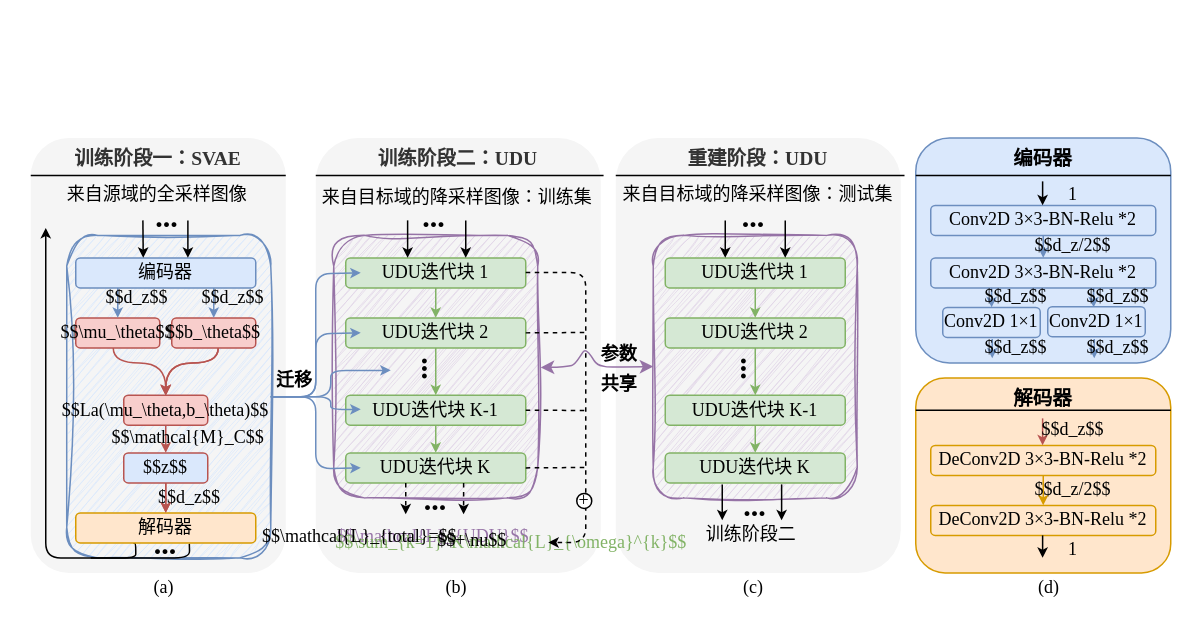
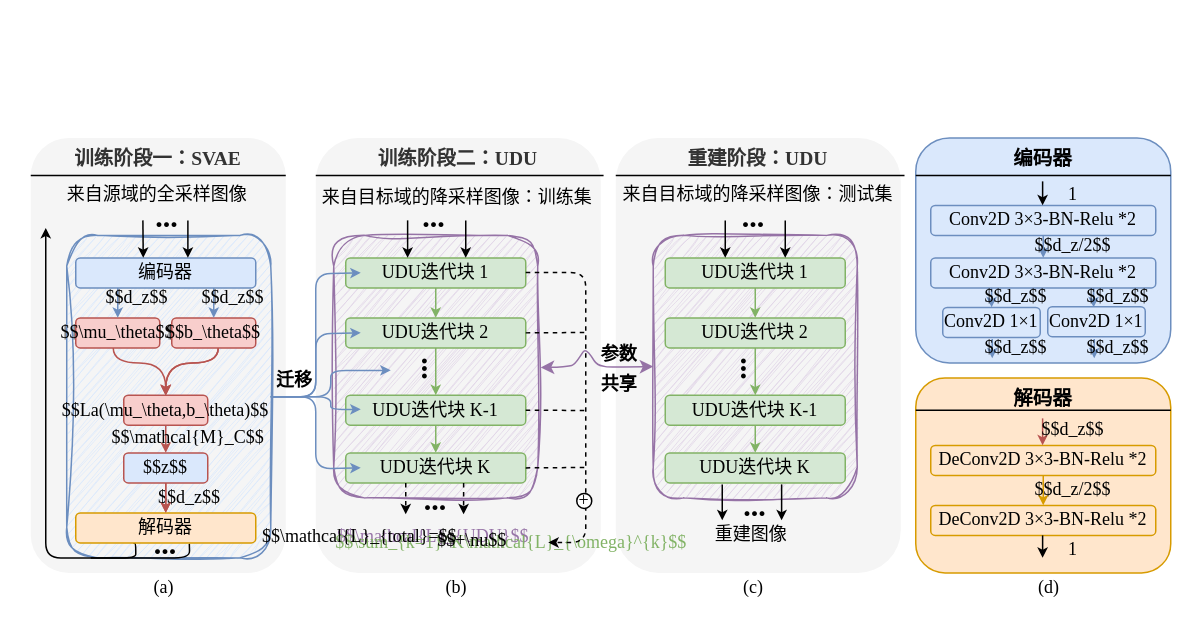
node "训练阶段二": label "训练阶段二" -> "重建图像"
